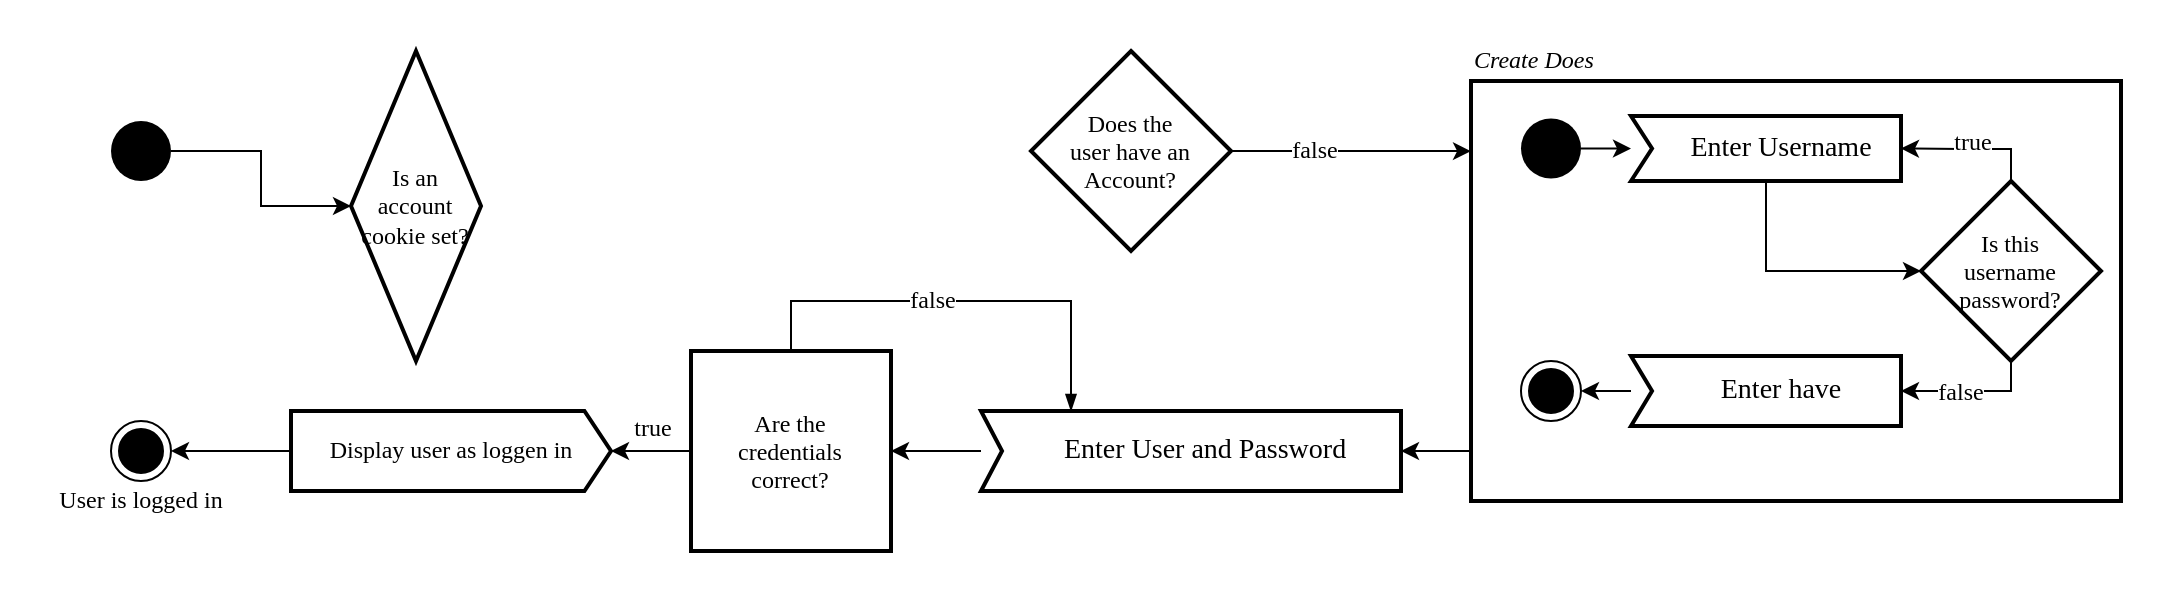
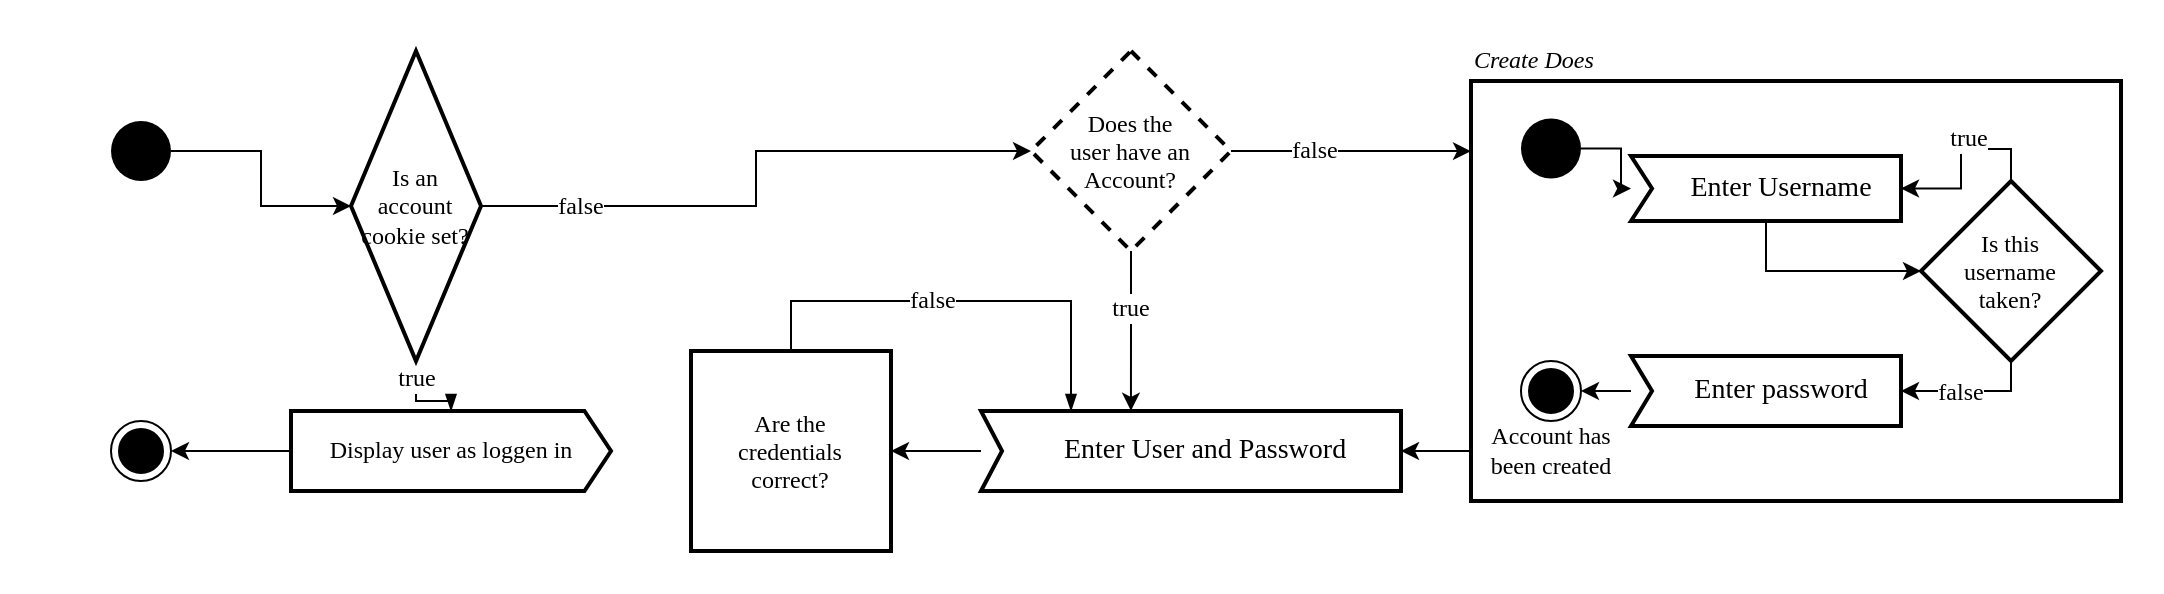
node "Enter Username": moved (1766, 149) -> (1766, 189)
node "Does the user have an Account?": style solid -> dashed
edge "Is an account cookie set?" -> "Does the user have an Account?": added, label "false"
node "Is this username password?": label "Is this username password?" -> "Is this username taken?"
edge "Does the user have an Account?" -> "Enter User and Password": added, label "true"
node "Enter have": label "Enter have" -> "Enter password"
edge "Is an account cookie set?" -> "Display user as loggen in": added, label "true"
edge "Are the credentials correct?" -> "Display user as loggen in": removed, label "true"
node "Account has been created": added
node "User is logged in": removed
